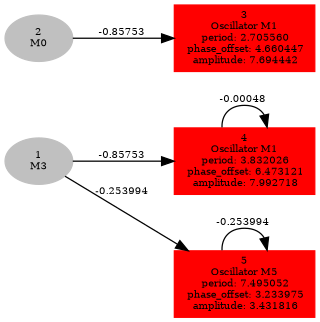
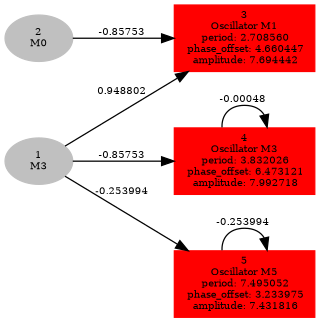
node "3": text "period: 2.705560" -> "period: 2.708560"
edge "1" -> "3": added, label "0.948802"
node "4": text "Oscillator M1" -> "Oscillator M3"
node "5": text "amplitude: 3.431816" -> "amplitude: 7.431816"
